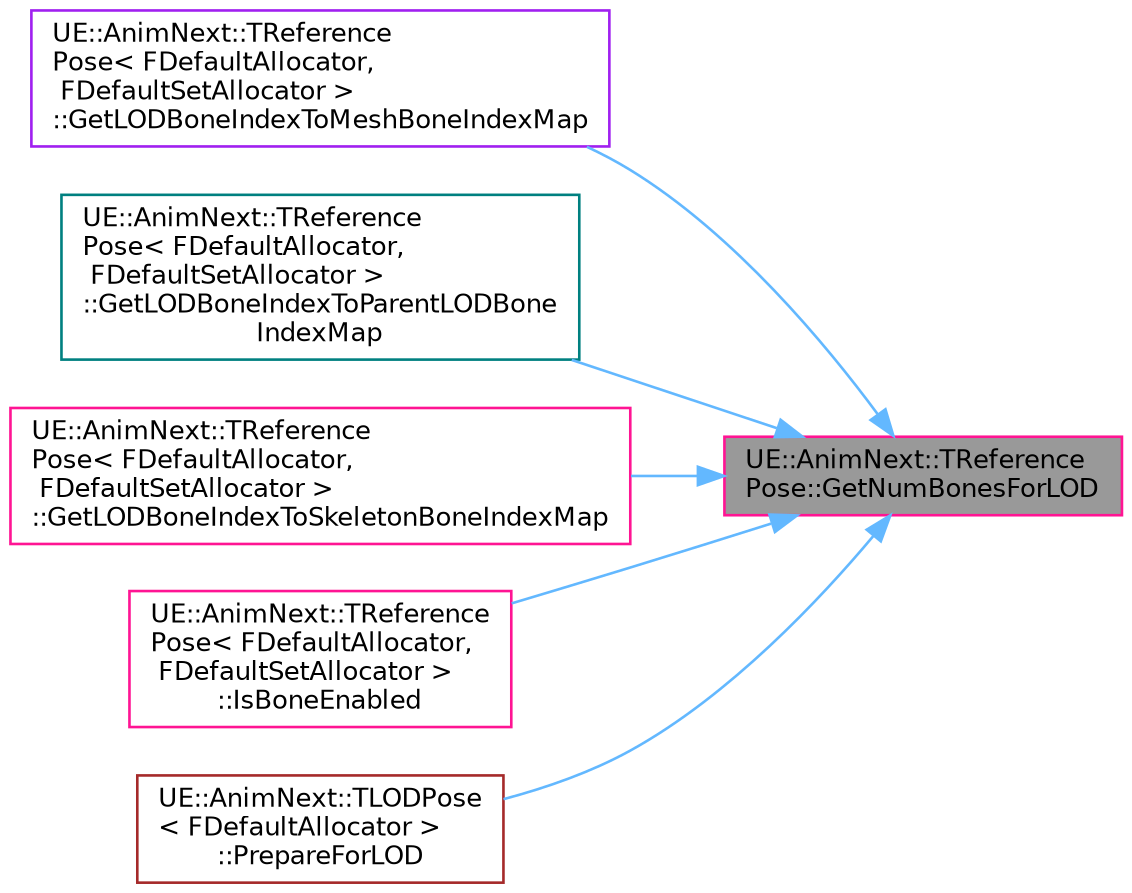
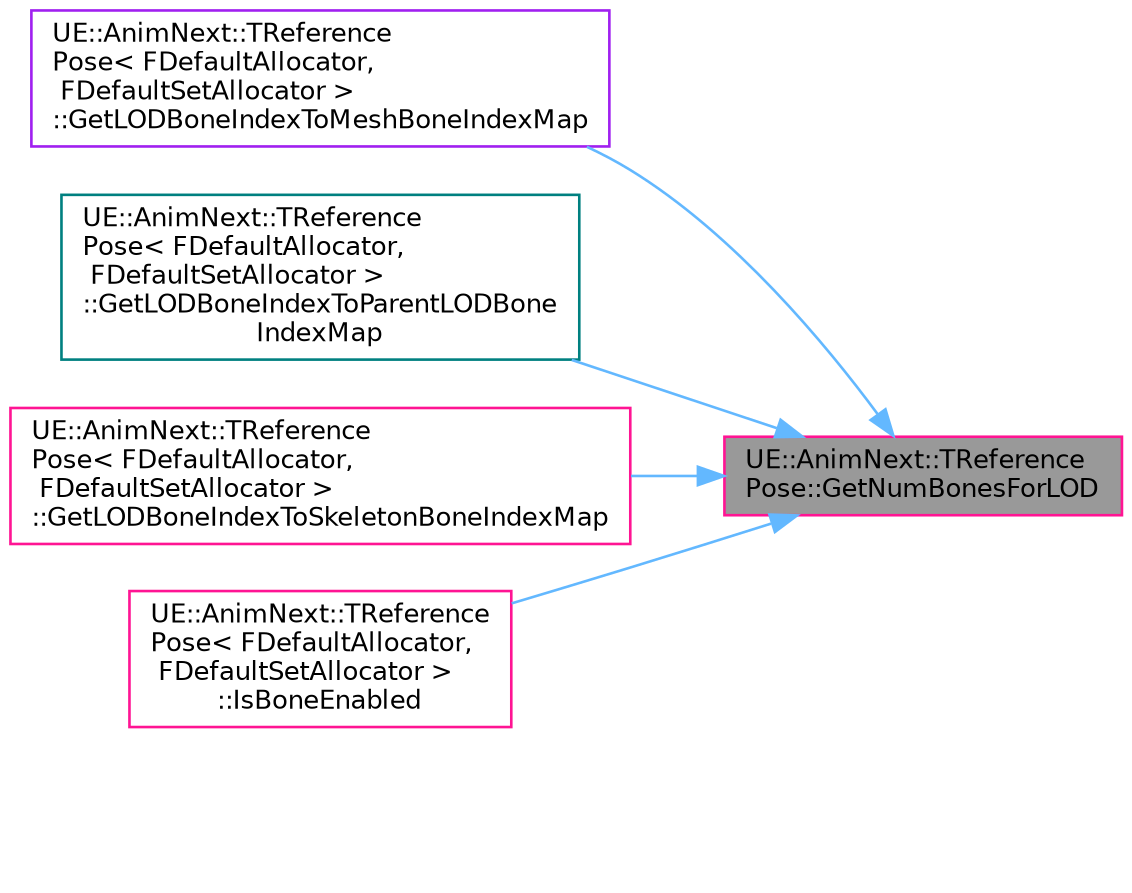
node "UE::AnimNext::TLODPose < FDefaultAllocator > ::PrepareForLOD": removed
